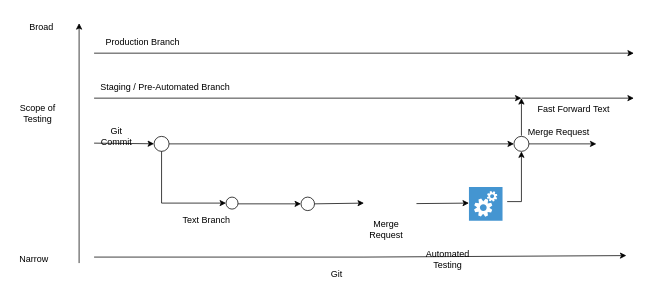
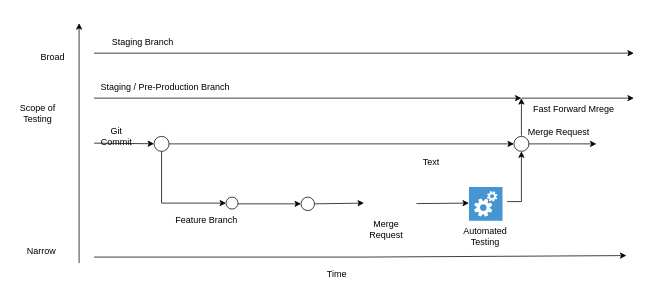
node "Broad": moved (42, 27) -> (53, 57)
node "Production Branch": label "Production Branch" -> "Staging Branch"
node "Staging / Pre-Automated Branch": label "Staging / Pre-Automated Branch" -> "Staging / Pre-Production Branch"
node "Fast Forward Text": label "Fast Forward Text" -> "Fast Forward Mrege"
node "Text": added
node "Text Branch": label "Text Branch" -> "Feature Branch"
node "Narrow": moved (34, 259) -> (42, 252)
node "Automated Testing": moved (448, 259) -> (486, 237)
node "Git": label "Git" -> "Time"
